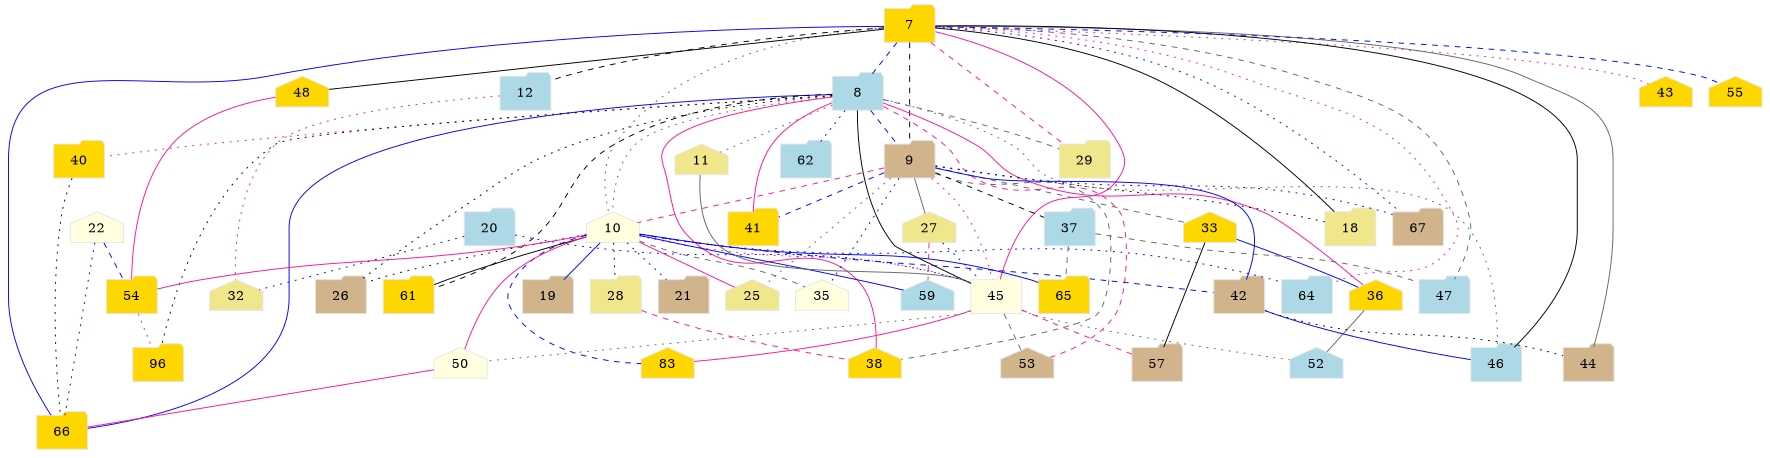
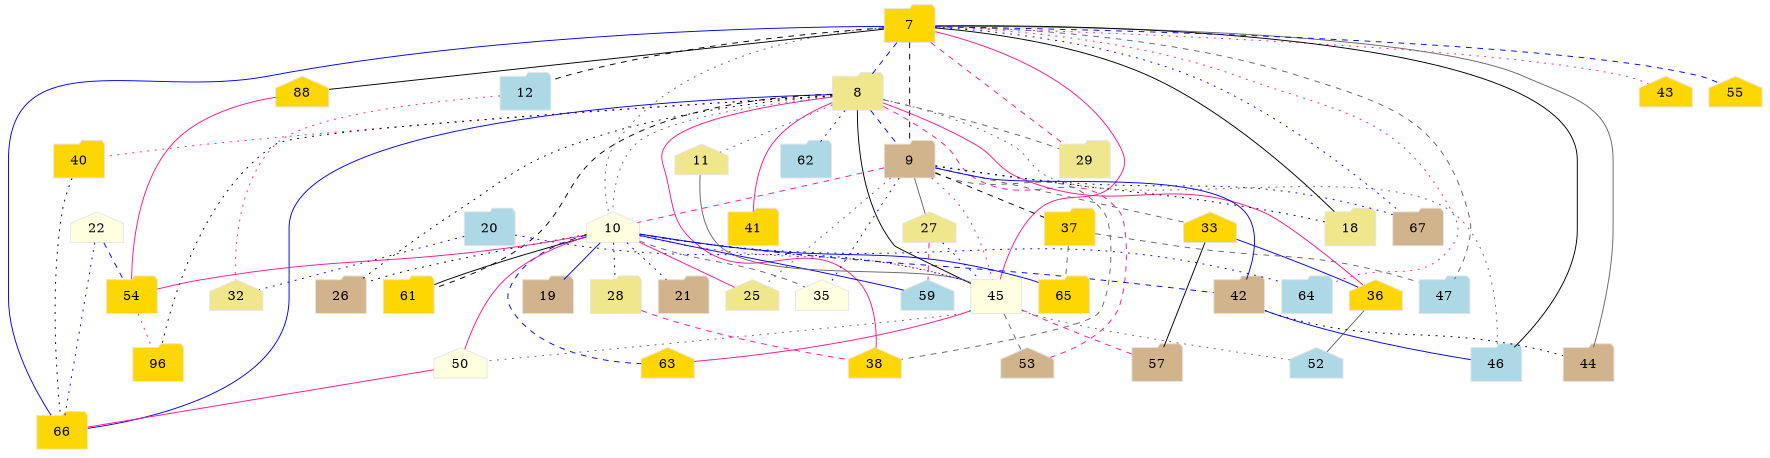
node "48": label "48" -> "88"
node "8": fillcolor lightblue -> khaki
edge "9" -- "41": removed
node "37": fillcolor lightblue -> gold
node "83": label "83" -> "63"
